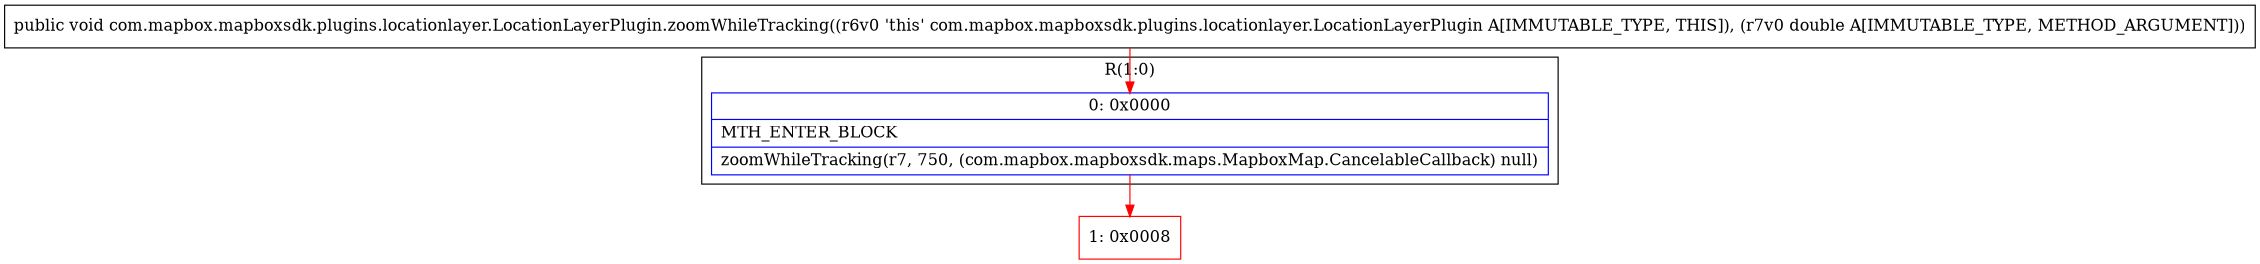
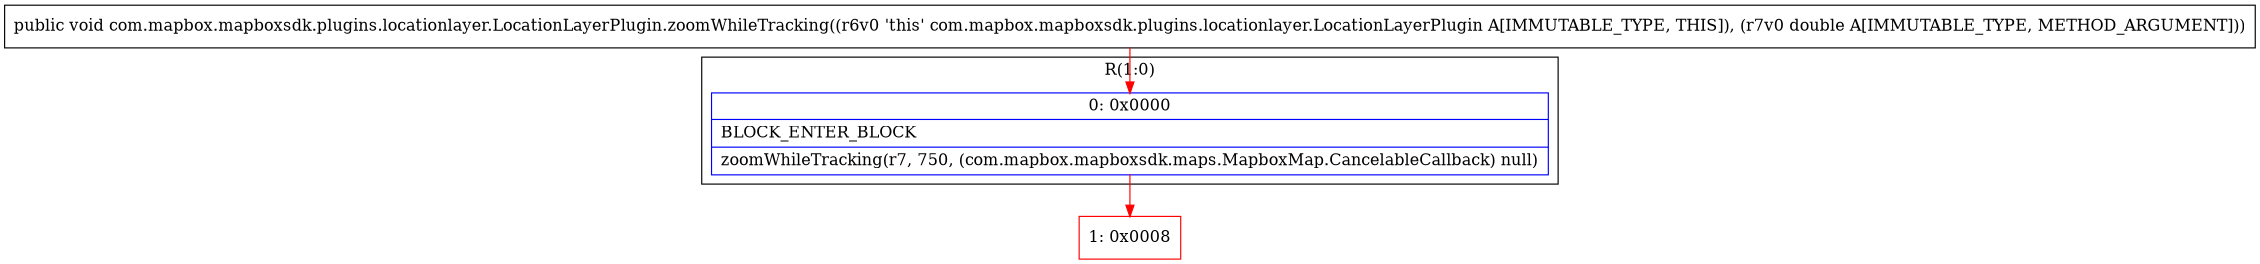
node "0: 0x0000": text "MTH_ENTER_BLOCK" -> "BLOCK_ENTER_BLOCK"
